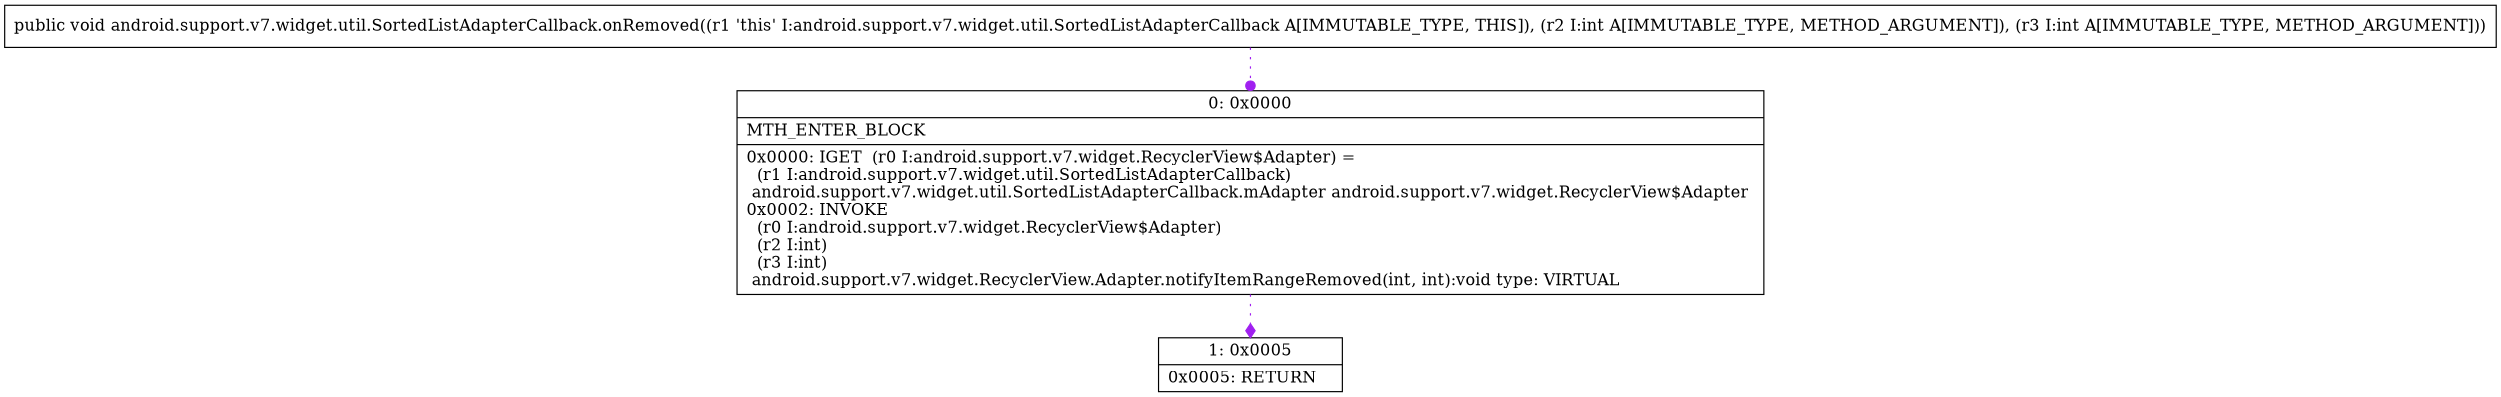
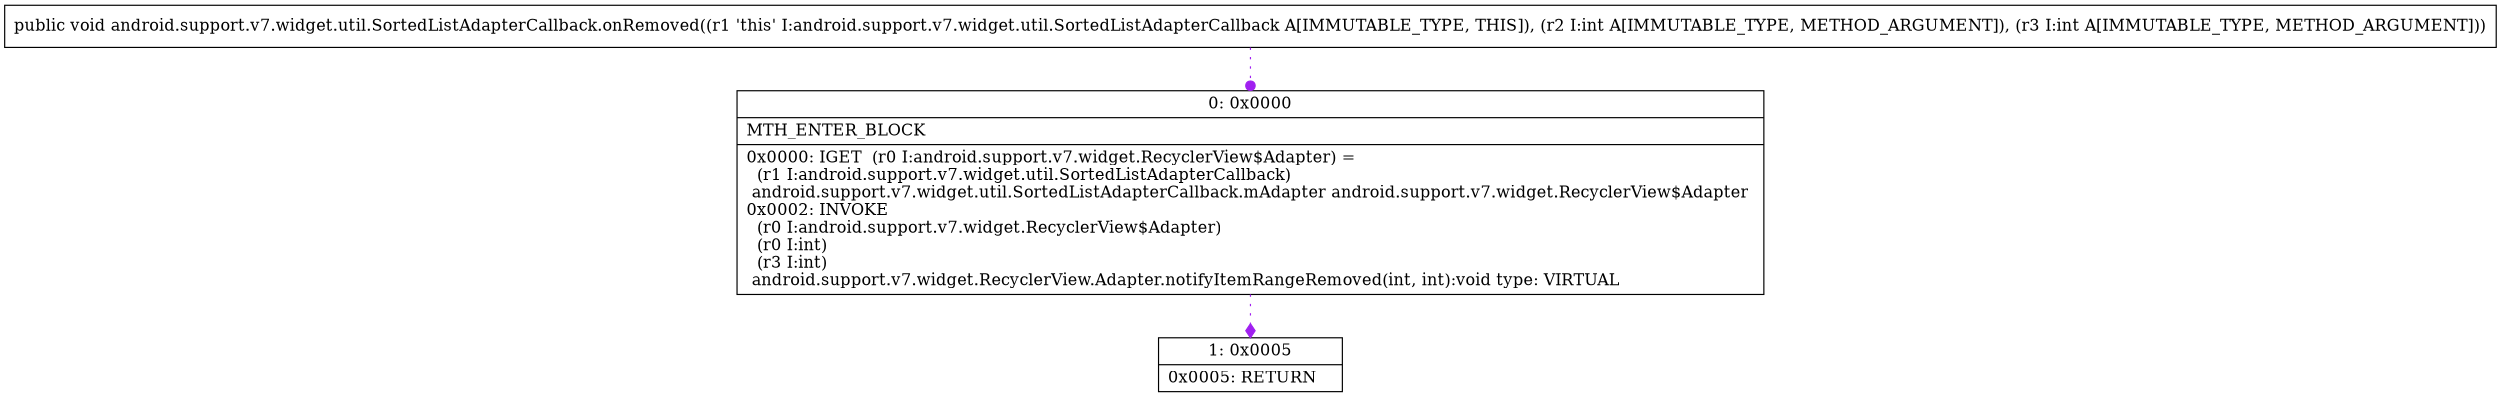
node "0: 0x0000": text "(r2 I:int)" -> "(r0 I:int)"
